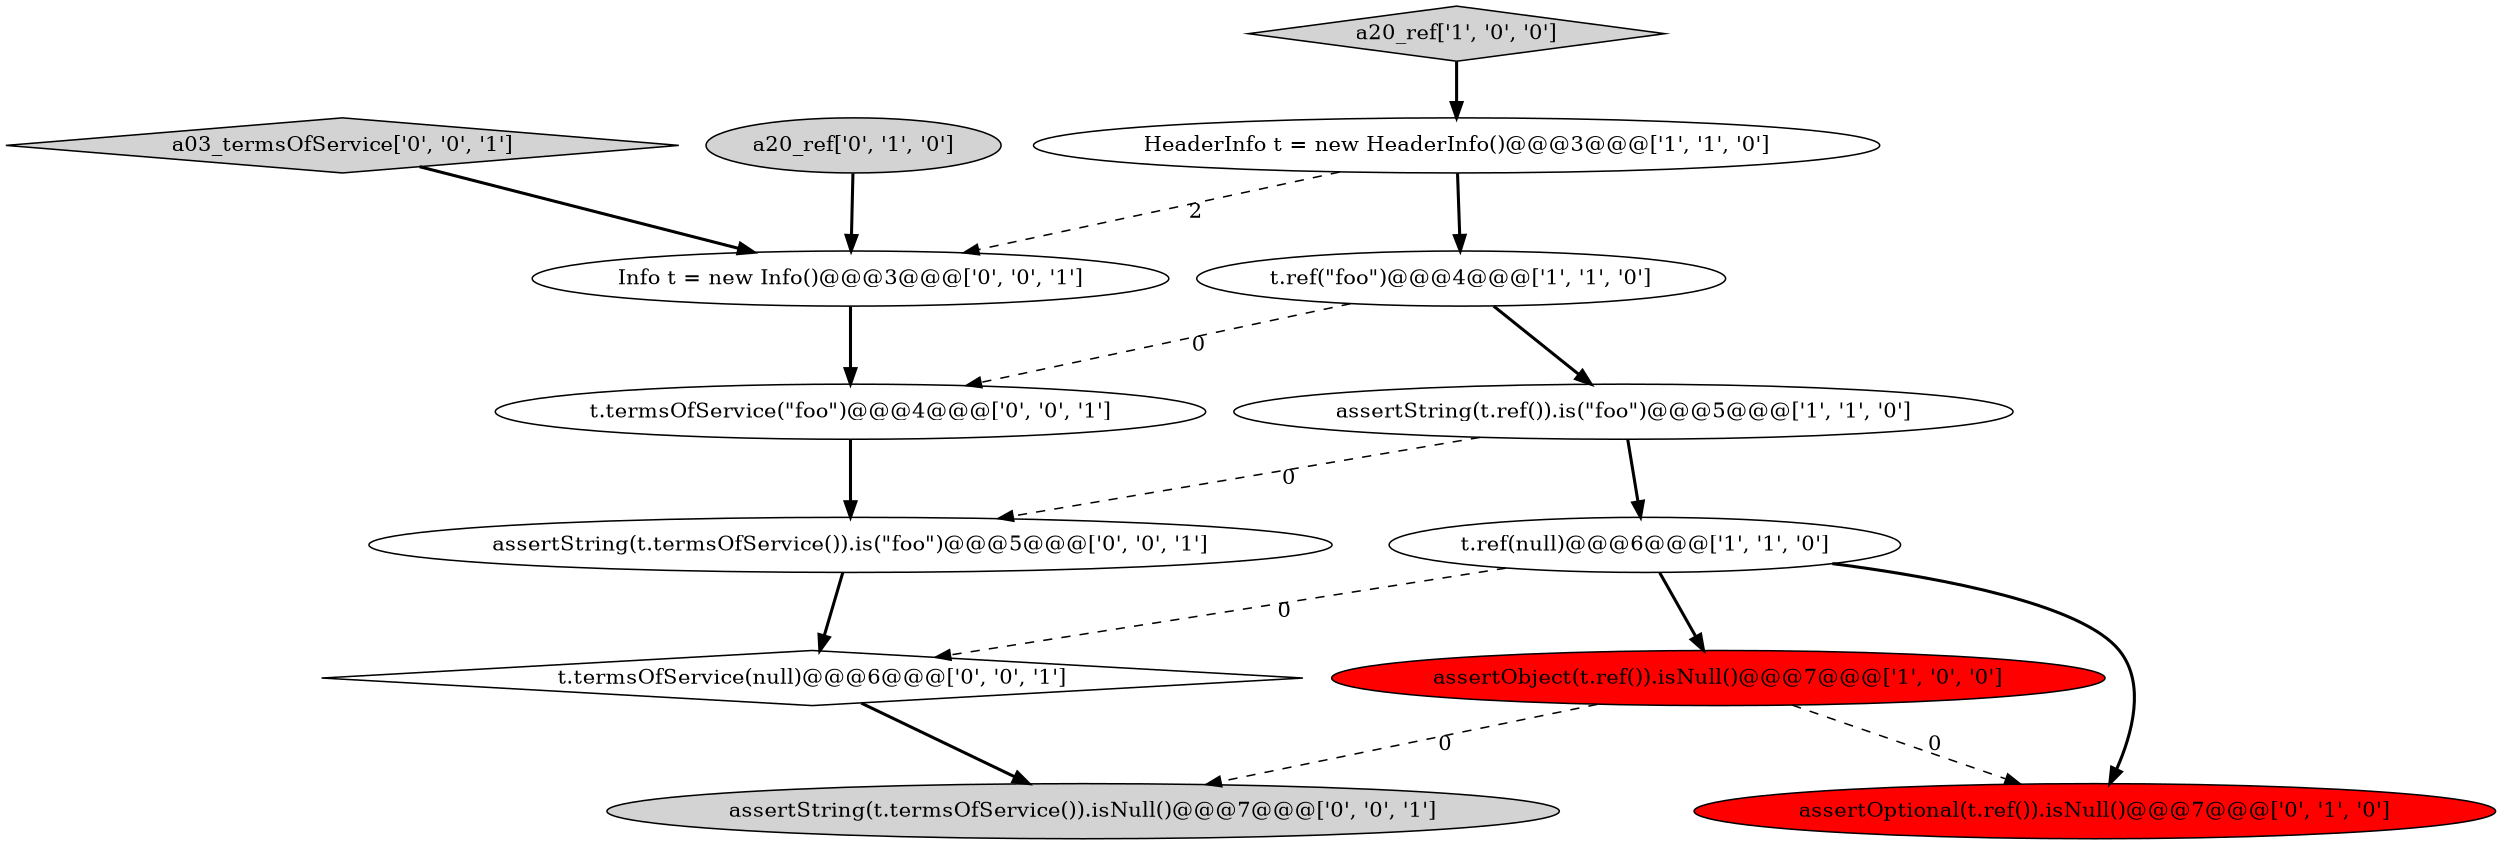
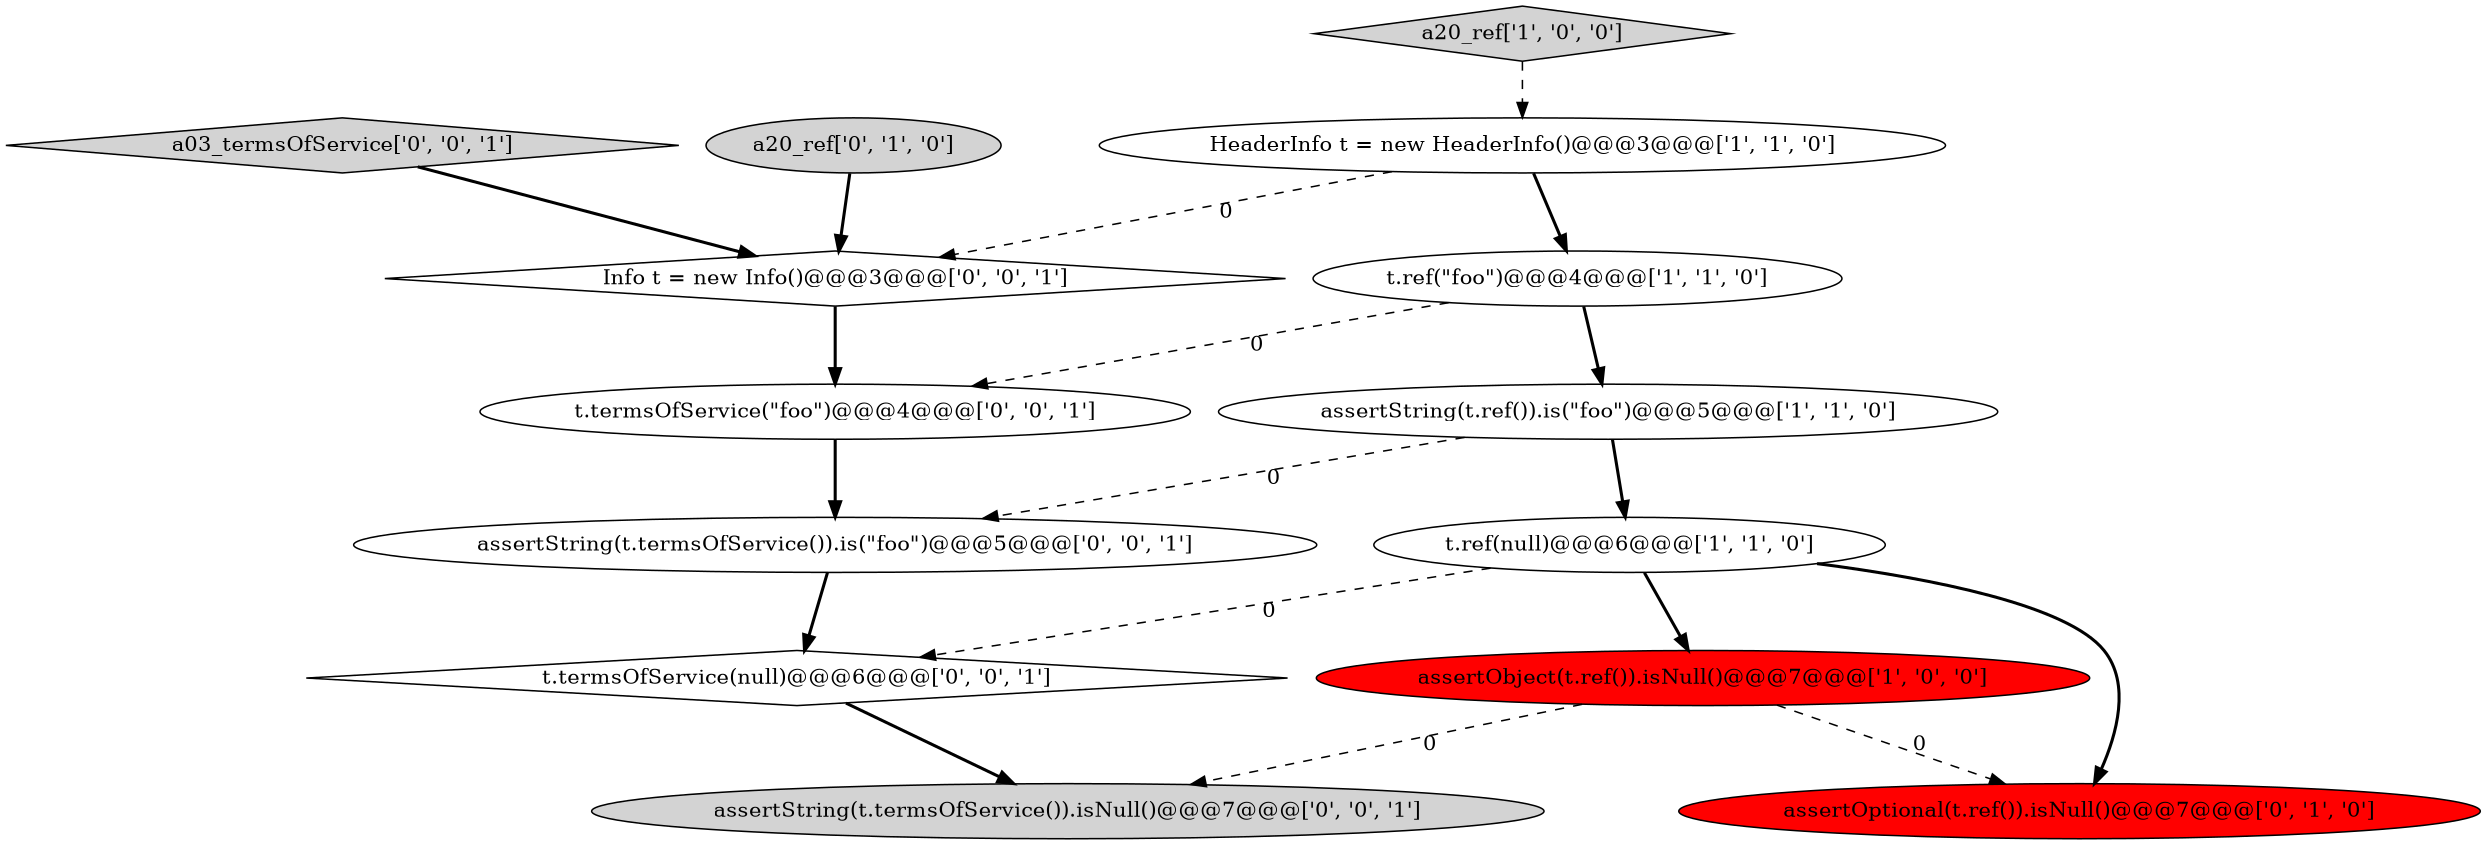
edge "a20_ref['1', '0', '0']" -> "HeaderInfo t = new HeaderInfo()@@@3@@@['1', '1', '0']": style bold -> dashed
edge "HeaderInfo t = new HeaderInfo()@@@3@@@['1', '1', '0']" -> "Info t = new Info()@@@3@@@['0', '0', '1']": label "2" -> "0"
node "Info t = new Info()@@@3@@@['0', '0', '1']": shape ellipse -> diamond
